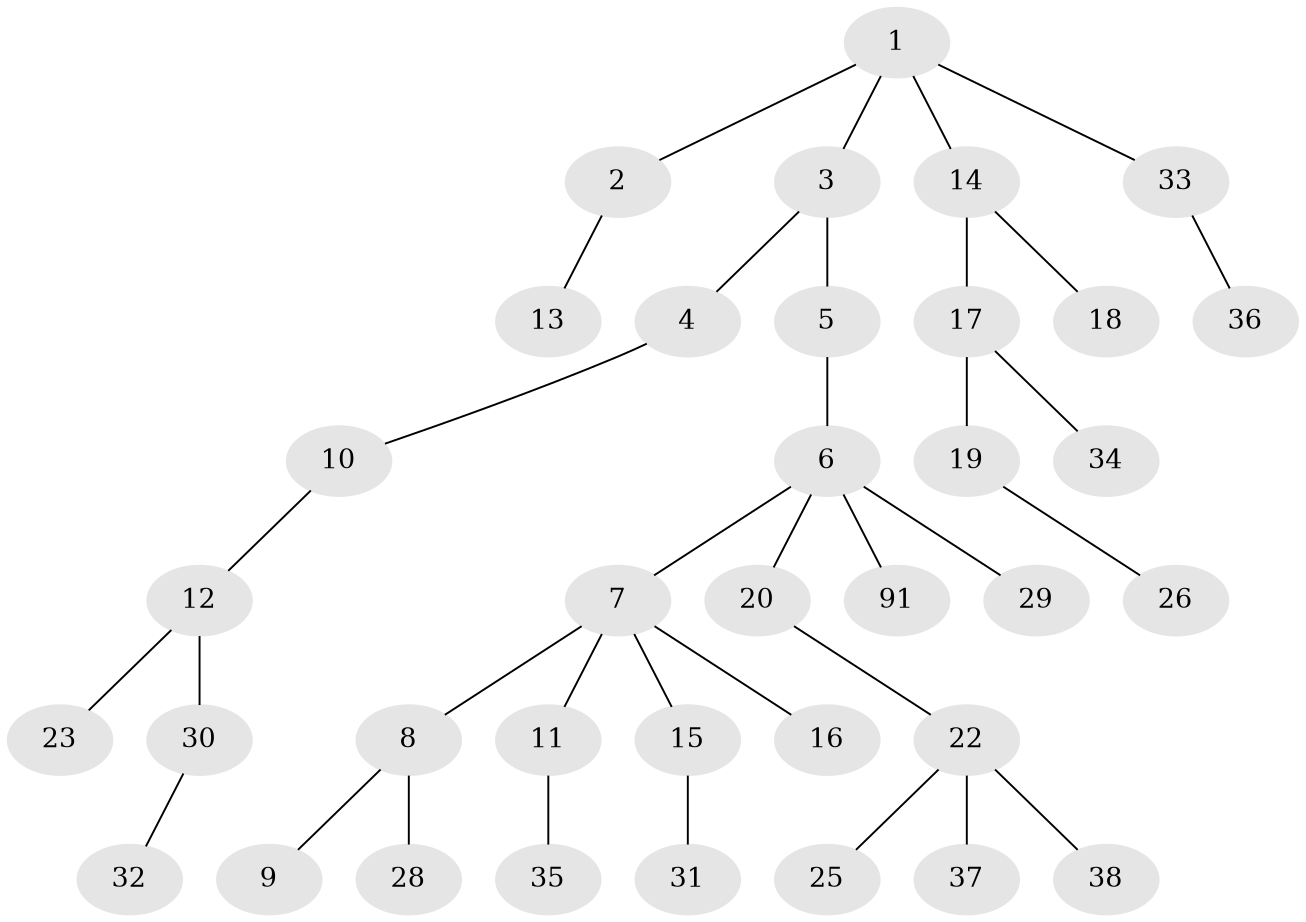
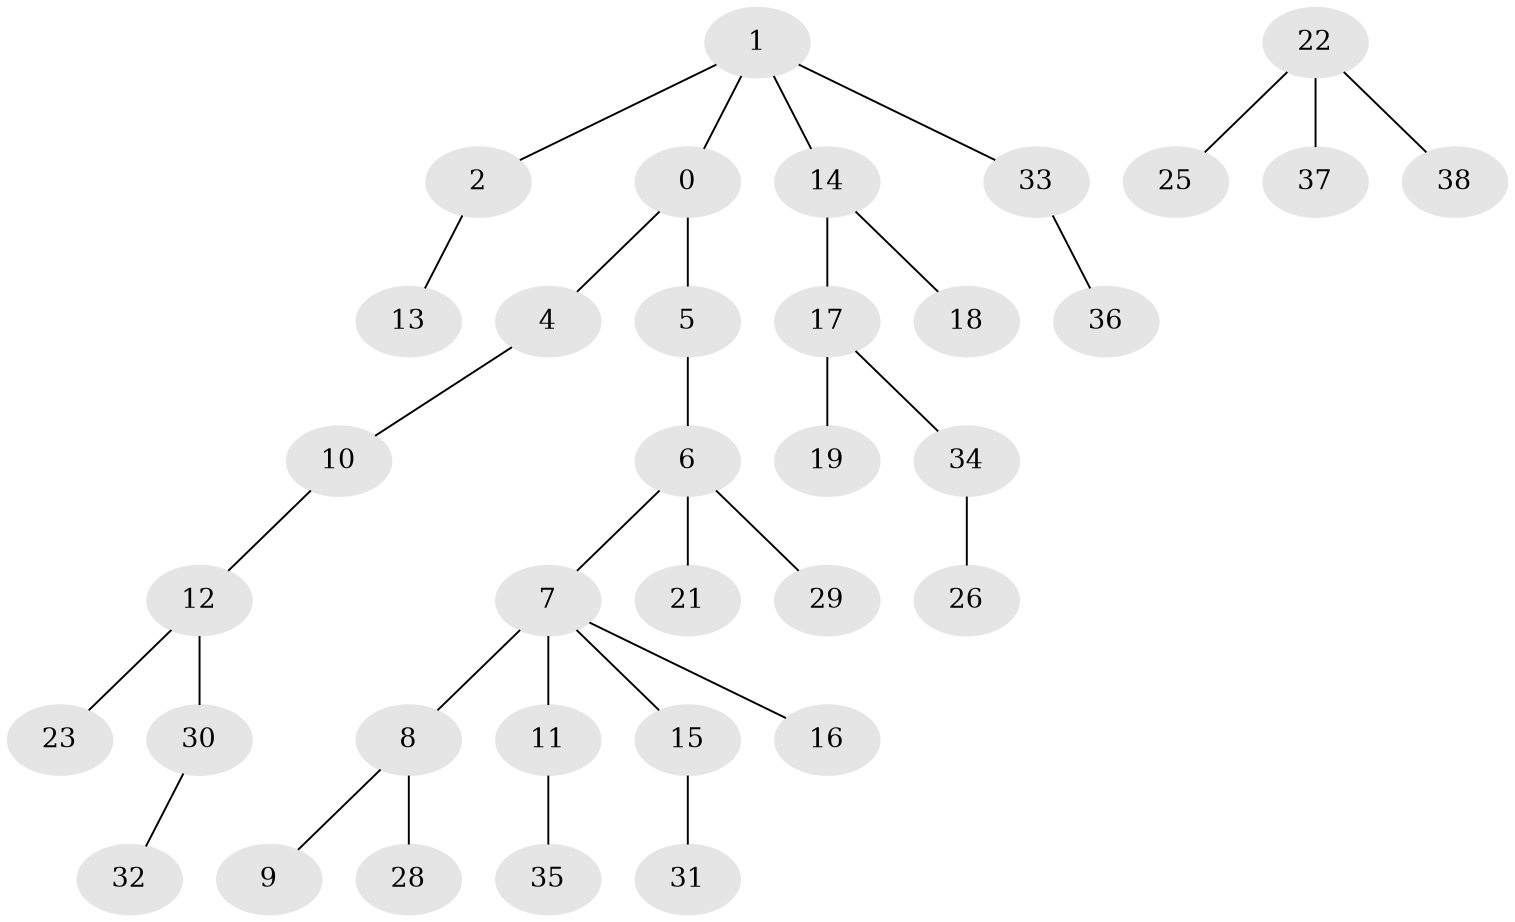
node "3": label "3" -> "0"
edge "19" -- "26": now "34" -- "26"
node "20": removed
node "91": label "91" -> "21"
